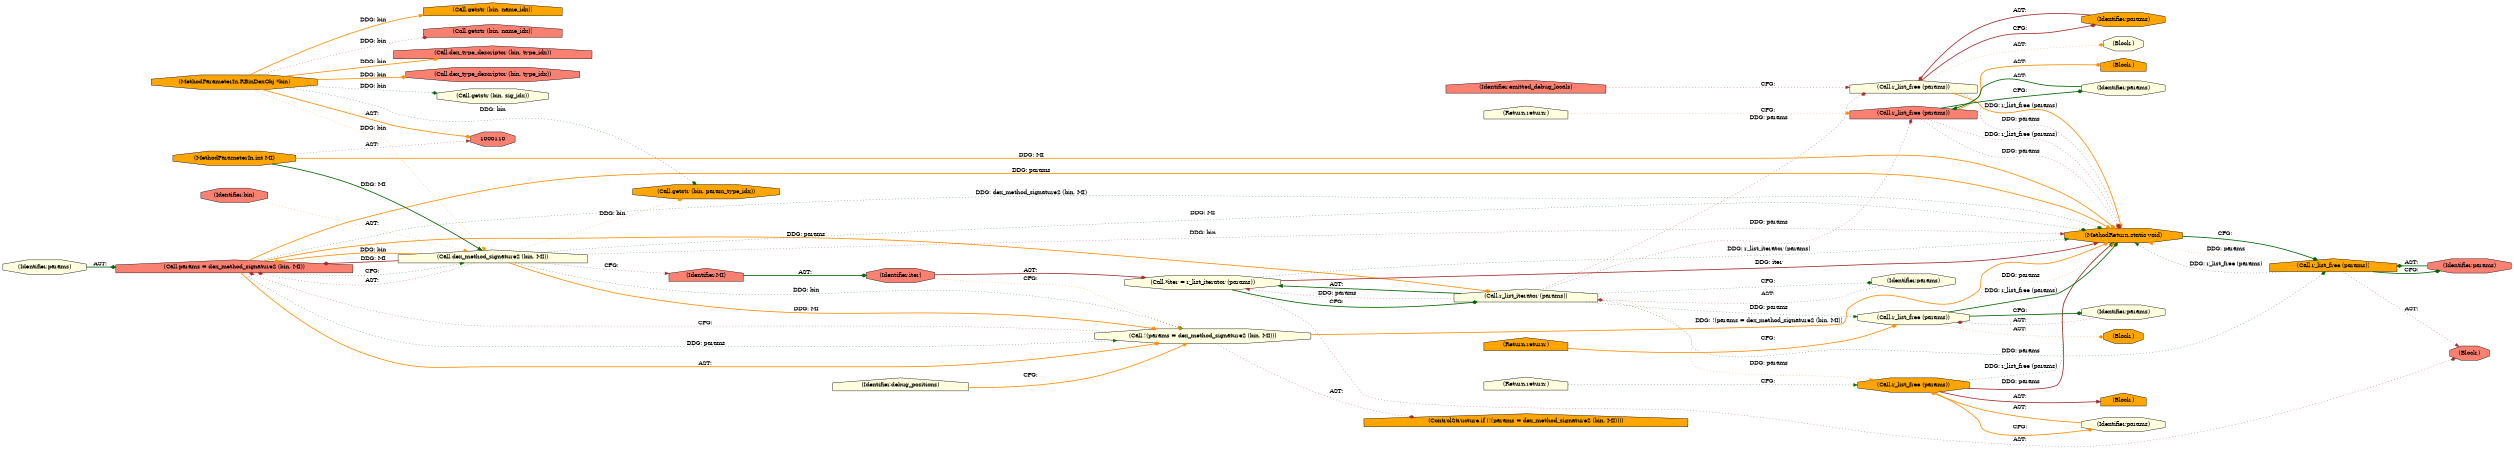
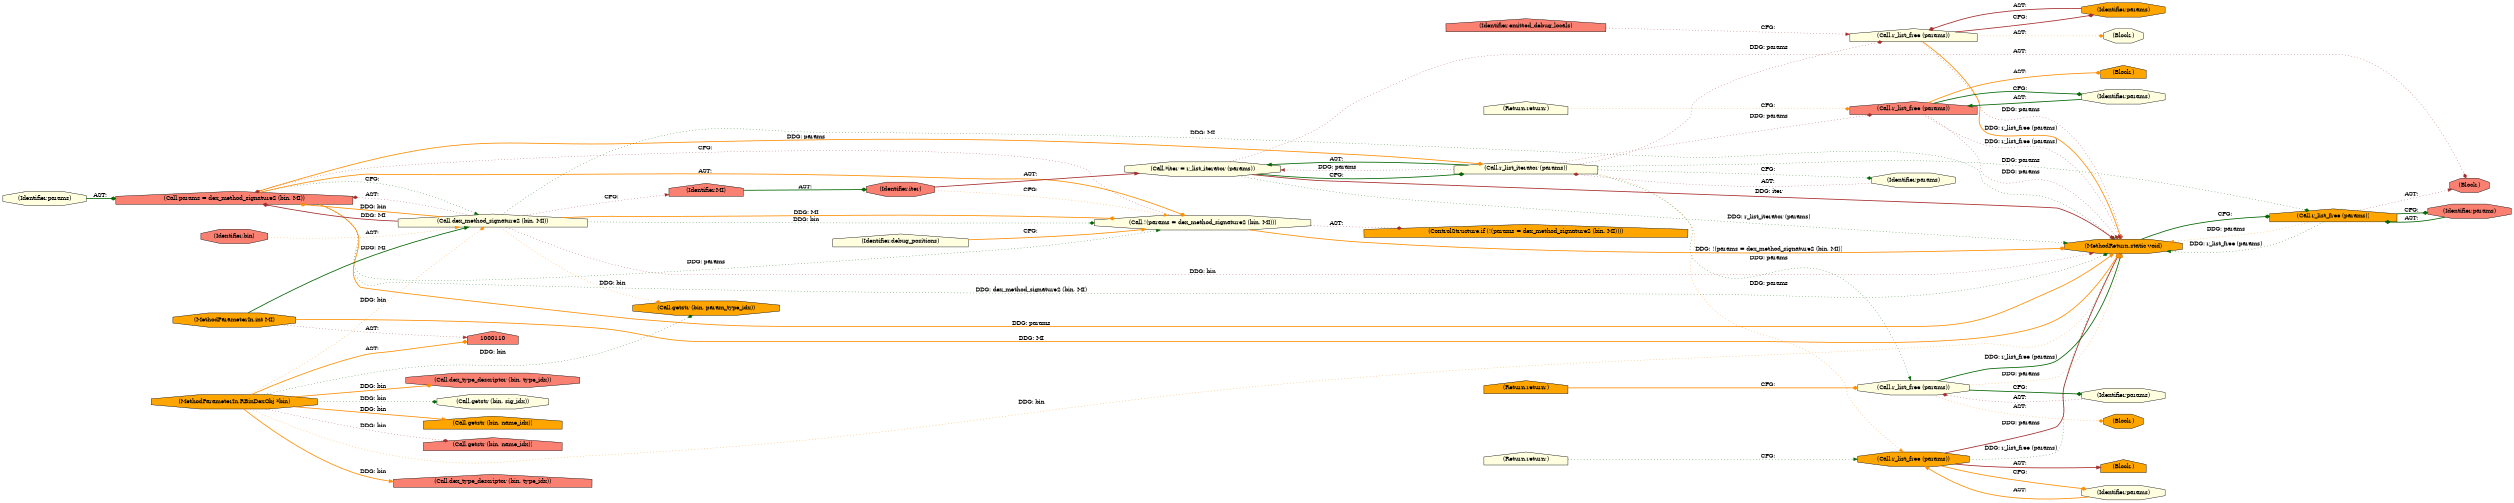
node "1000110": shape octagon -> house
edge "(MethodParameterIn,RBinDexObj *bin)" -> "(MethodReturn,static void)": added, label "DDG: bin"
